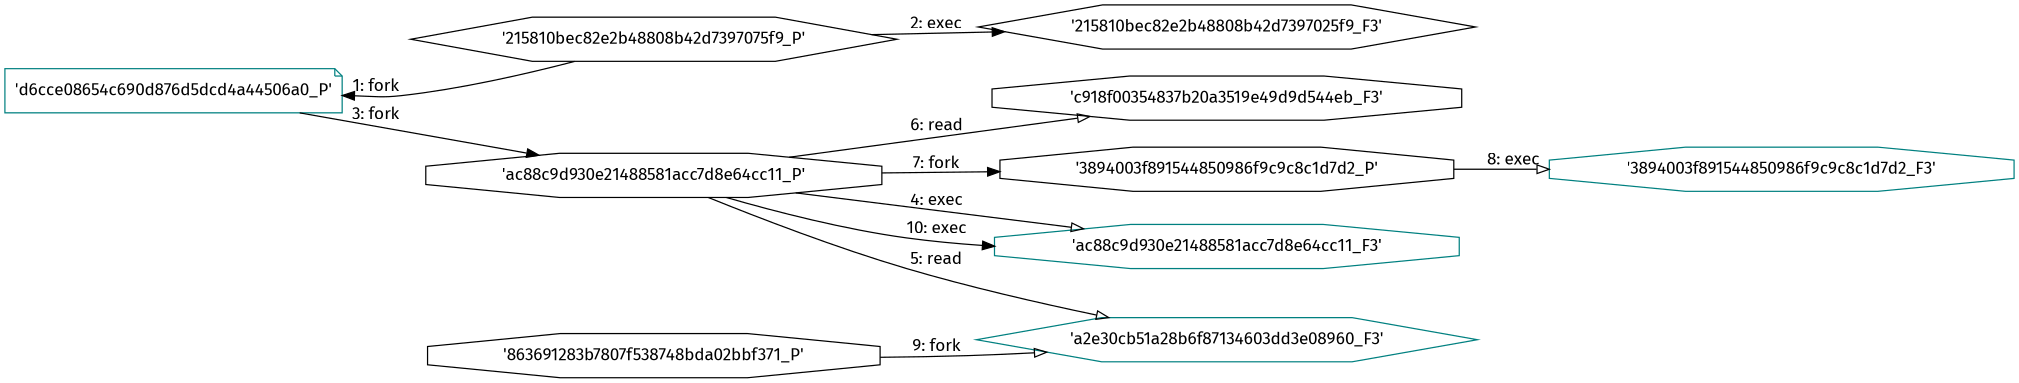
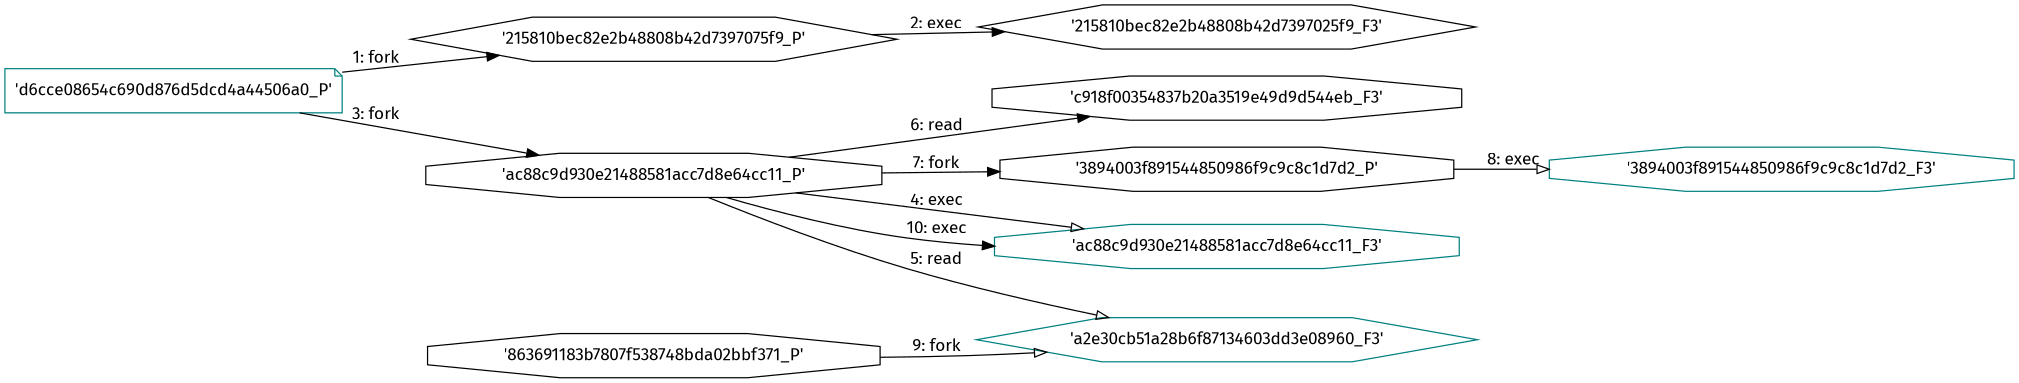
edge "'215810bec82e2b48808b42d7397075f9_P'" -> "'d6cce08654c690d876d5dcd4a44506a0_P'": reversed
edge "'ac88c9d930e21488581acc7d8e64cc11_P'" -> "'c918f00354837b20a3519e49d9d544eb_F3'": arrowhead onormal -> normal
node "'863691283b7807f538748bda02bbf371_P'": label "'863691283b7807f538748bda02bbf371_P'" -> "'863691183b7807f538748bda02bbf371_P'"
